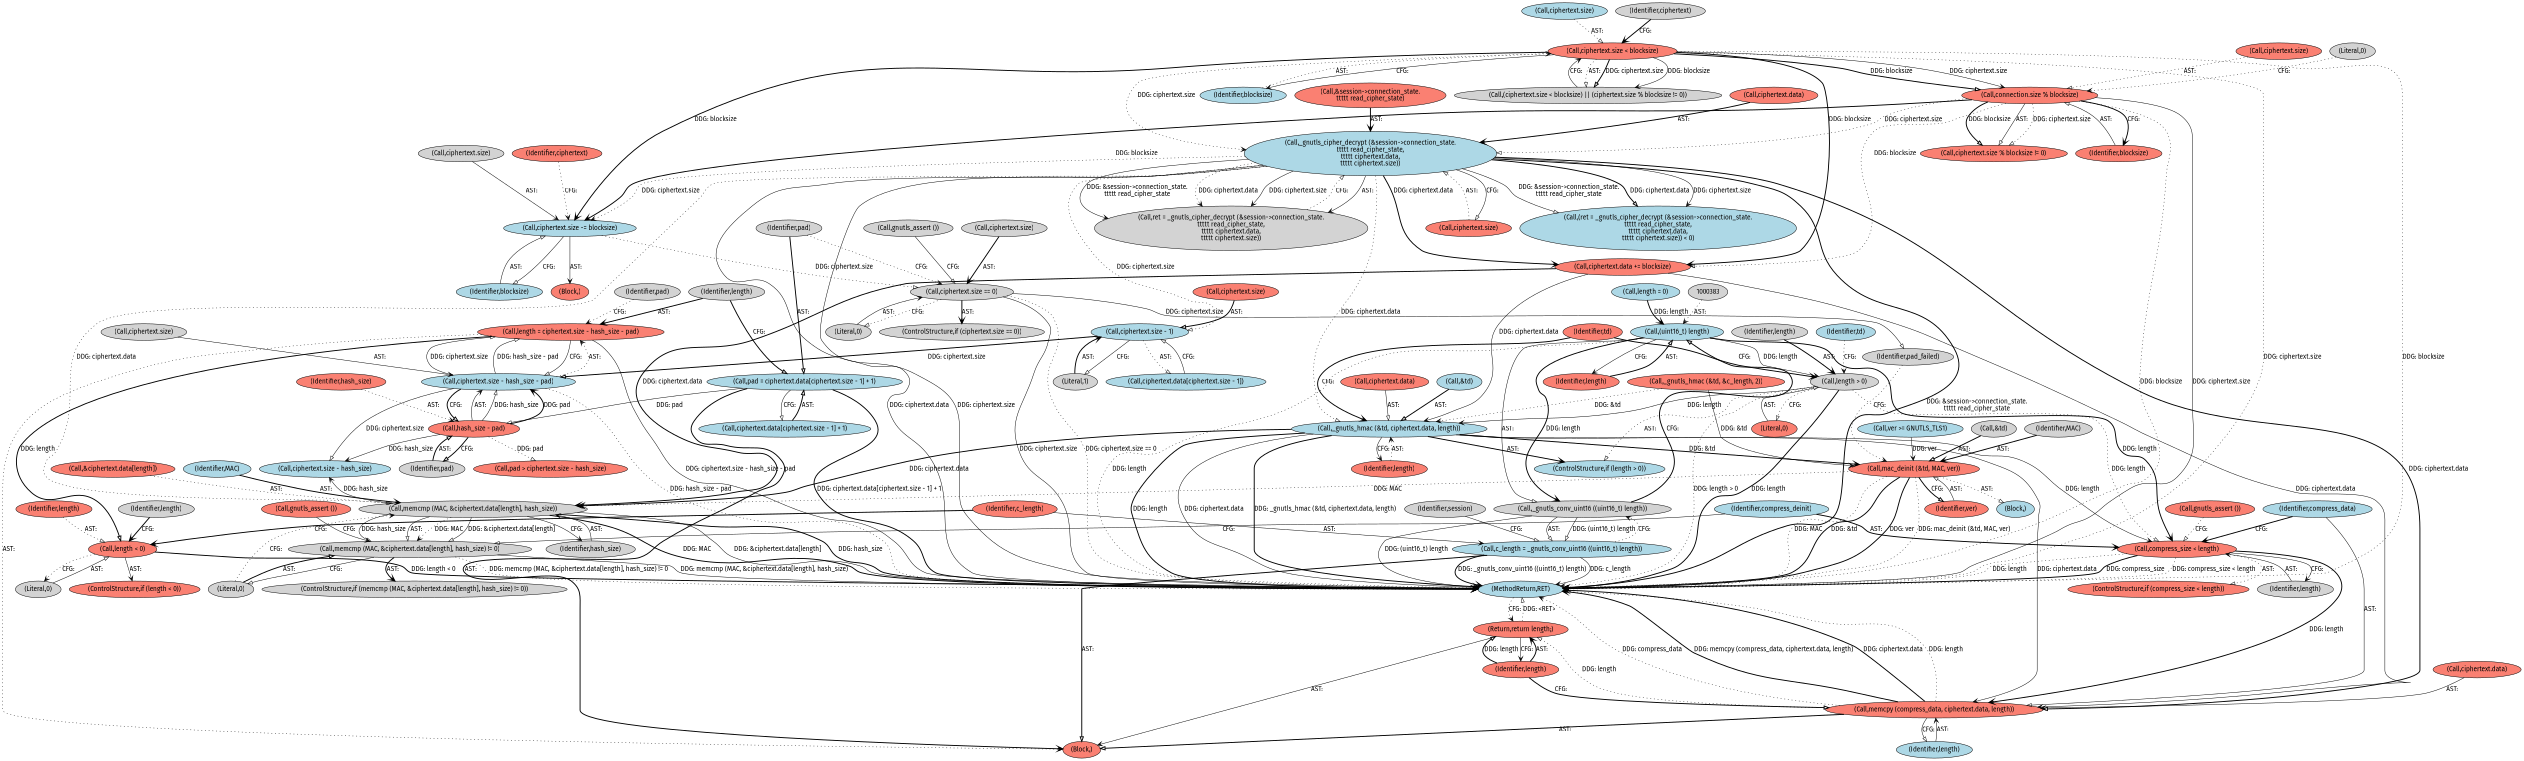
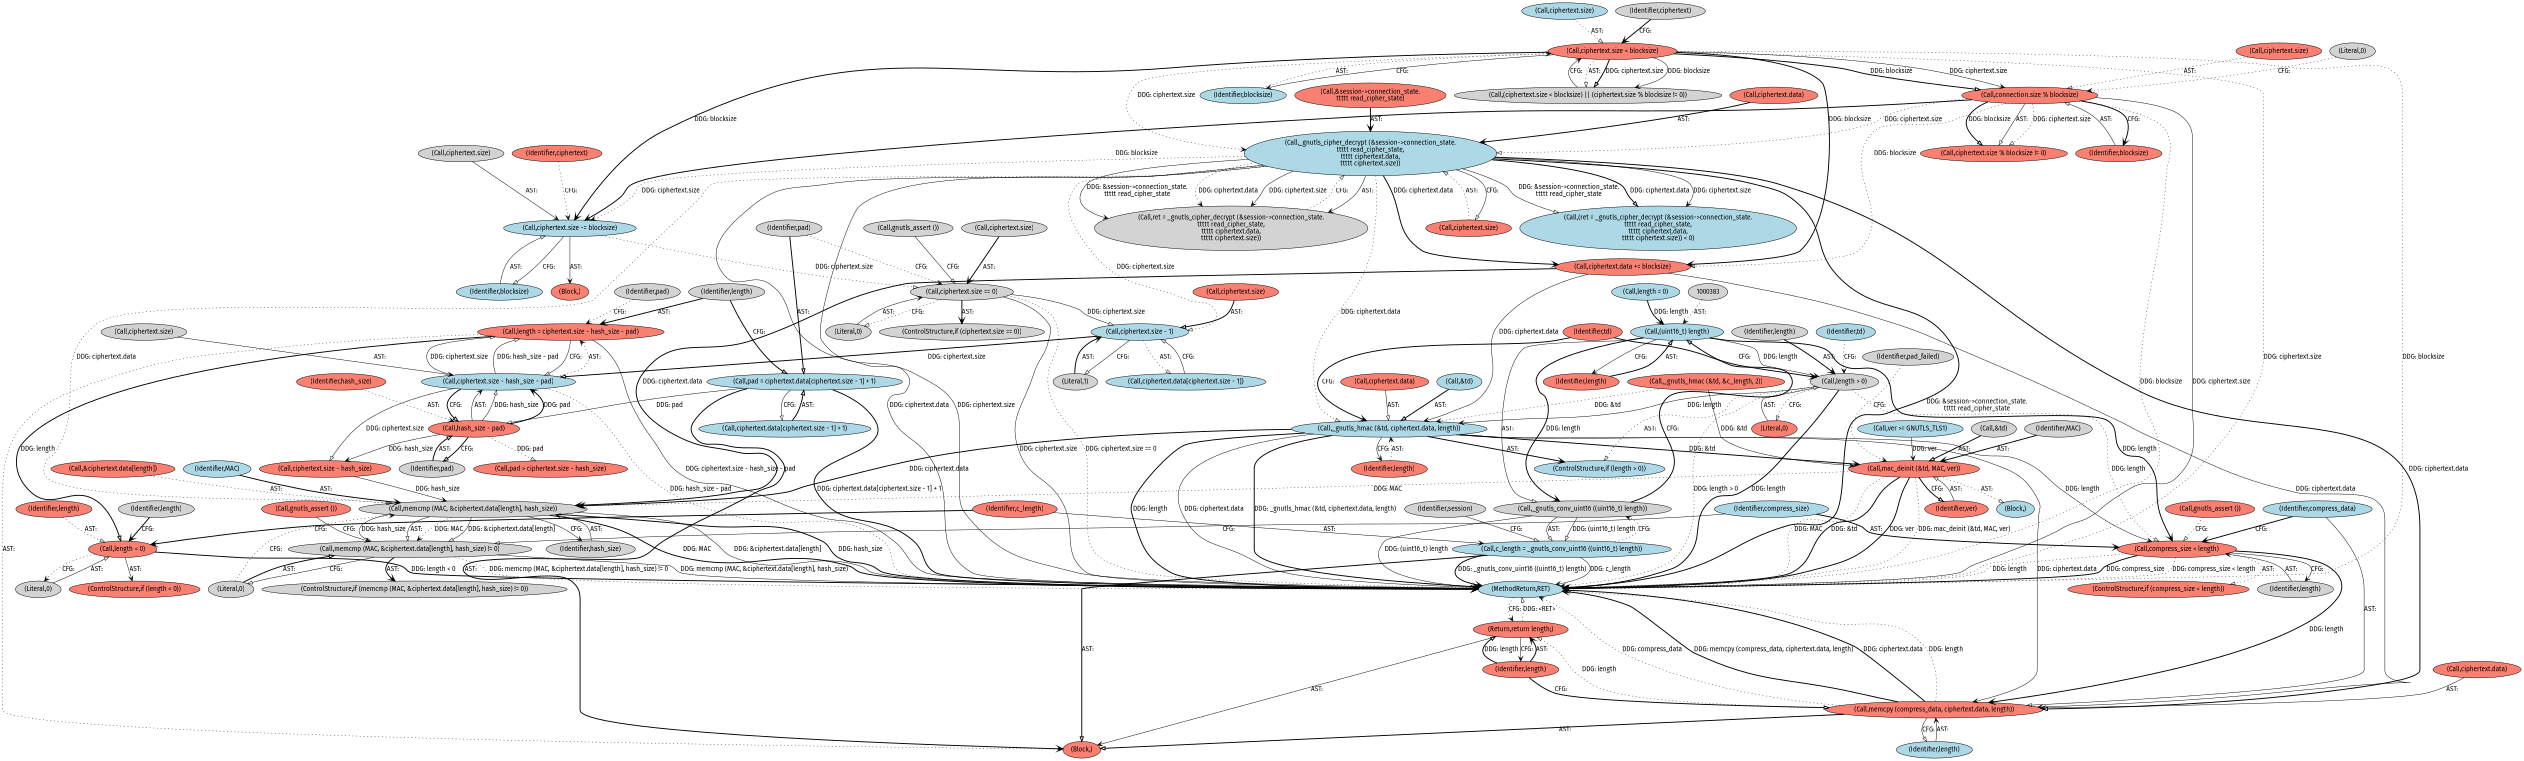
edge "(Call,ciphertext.size == 0)" -> "(Identifier,pad_failed)": now "(Call,ciphertext.size == 0)" -> "(Call,ciphertext.size - 1)"
edge "(Call,(uint16_t) length)" -> "(MethodReturn,RET)": removed, label "DDG: length"
node "(Call,ciphertext.size - hash_size)": fillcolor lightblue -> salmon
edge "(Call,memcmp (MAC, &ciphertext.data[length], hash_size))" -> "(Call,ciphertext.size - hash_size)": reversed
node "(Identifier,compress_deinit)": label "(Identifier,compress_deinit)" -> "(Identifier,compress_size)"
